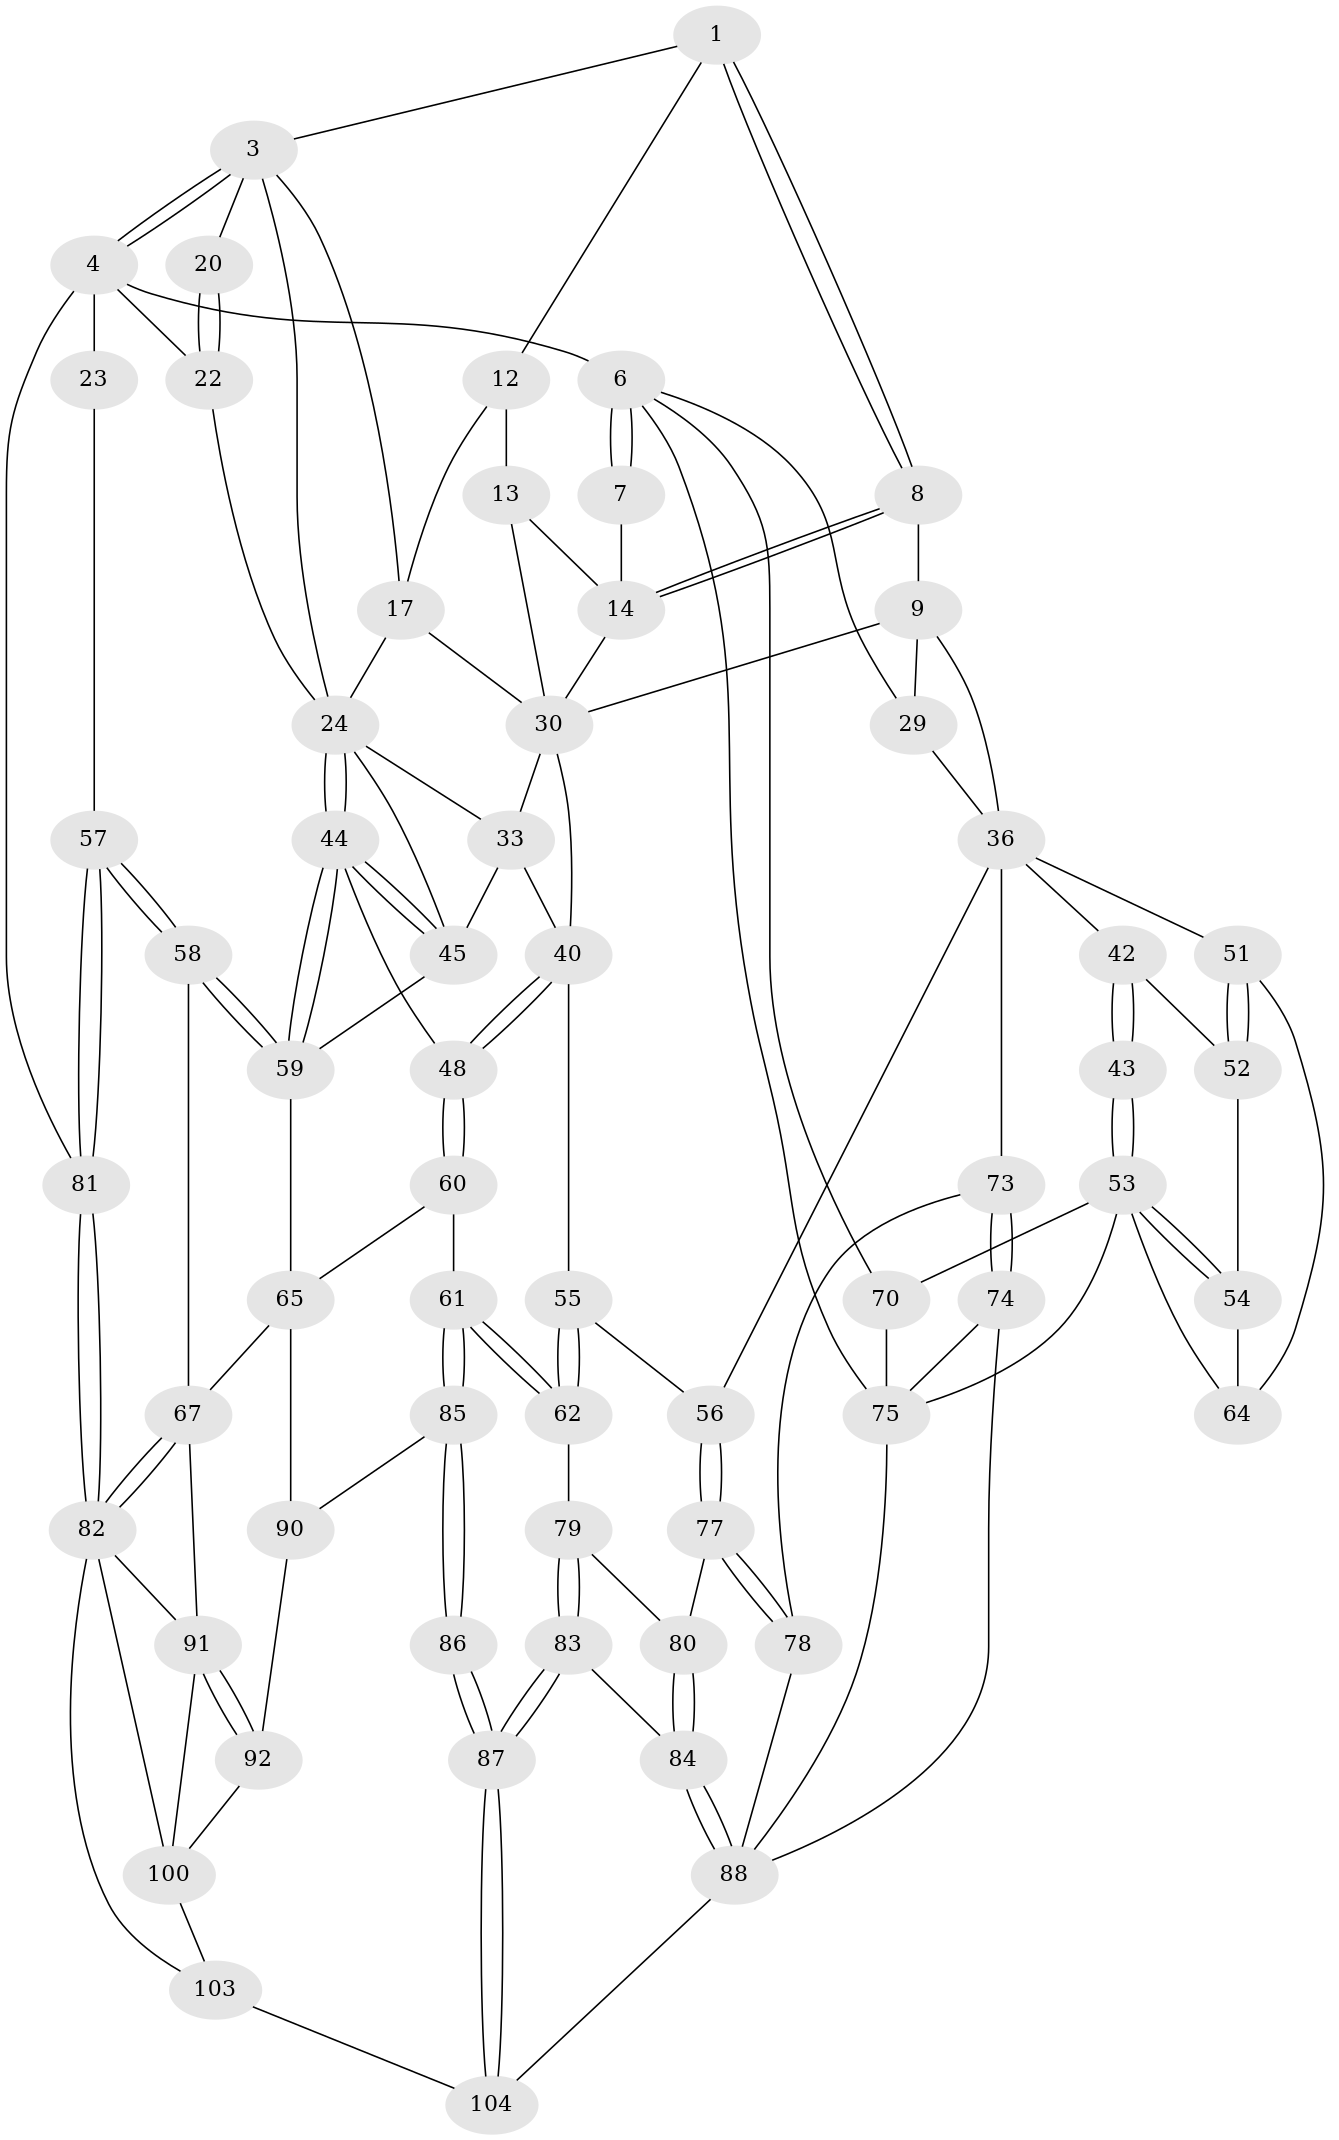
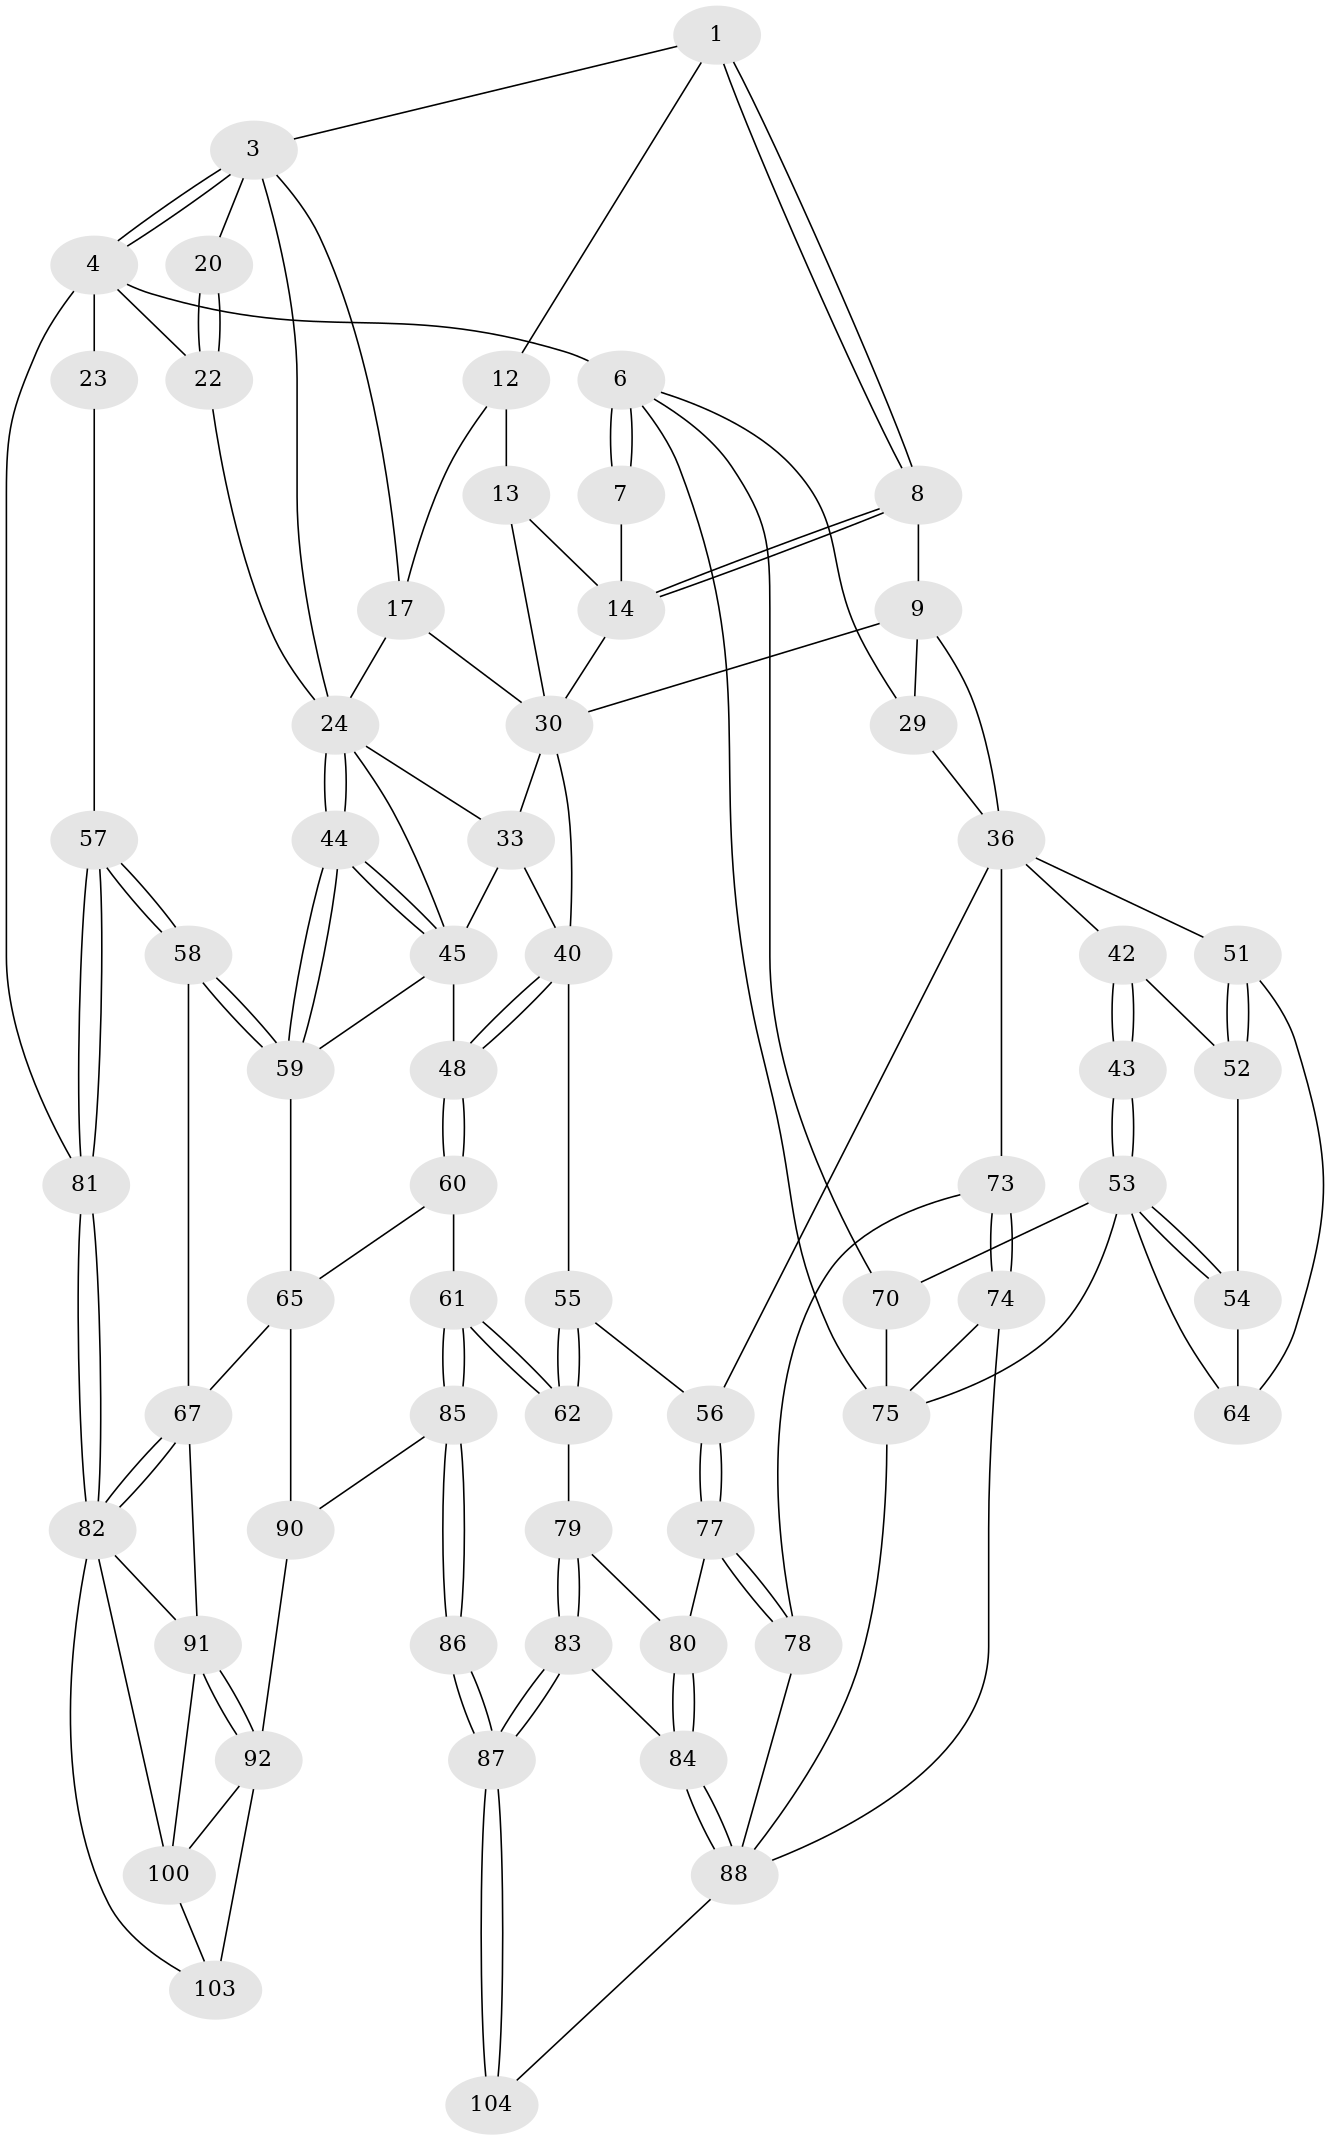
edge "44" -- "48": now "45" -- "48"
edge "103" -- "104": now "103" -- "92"
